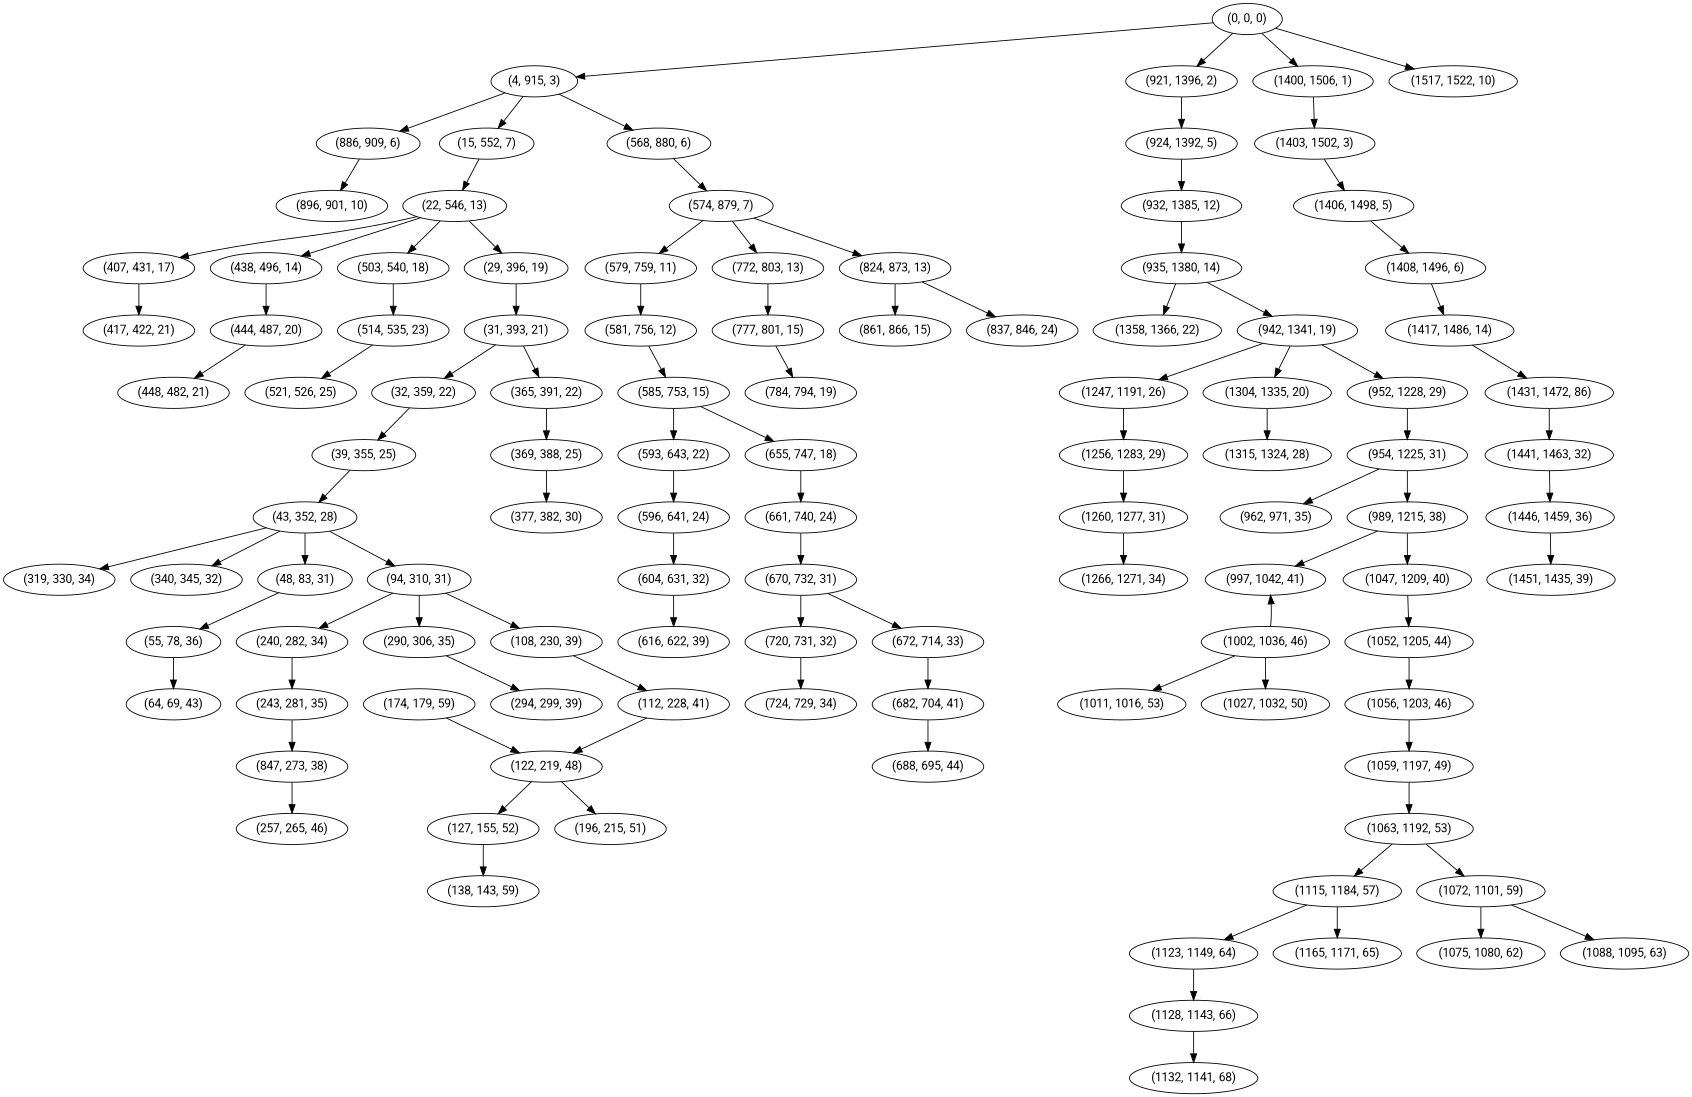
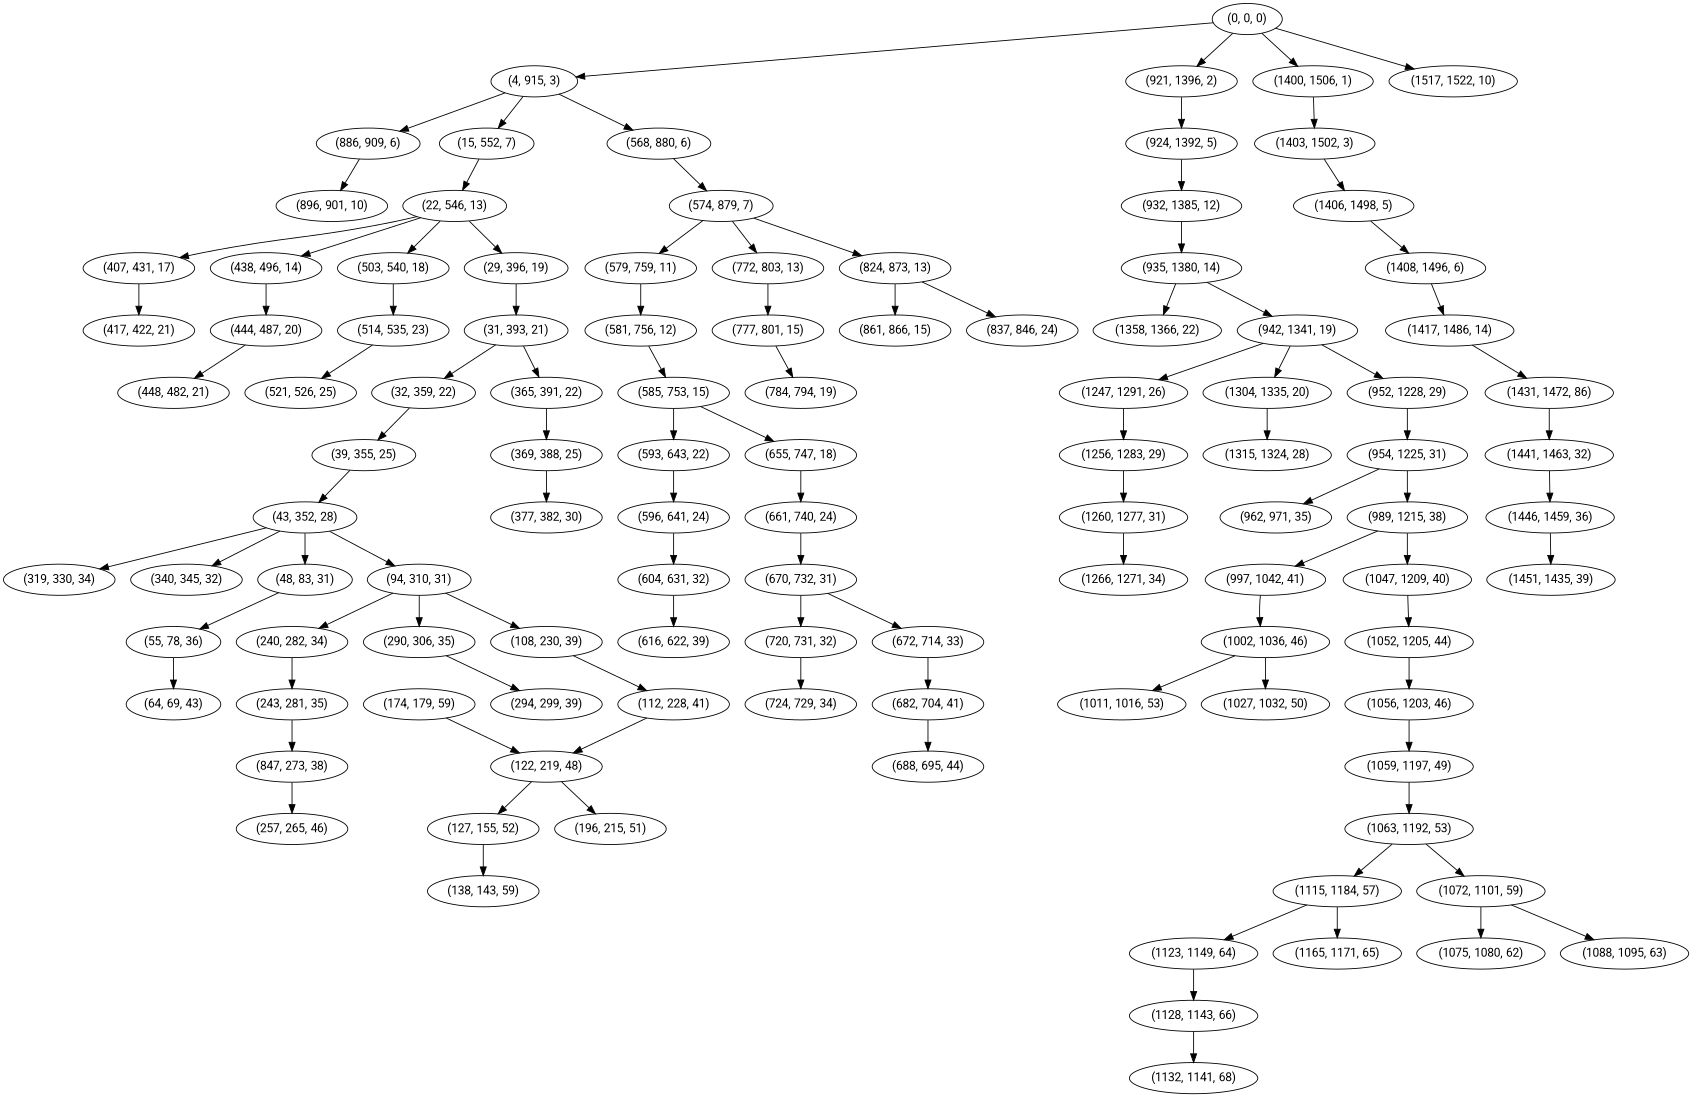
node "(1247, 1191, 26)": label "(1247, 1191, 26)" -> "(1247, 1291, 26)"
edge "(1002, 1036, 46)" -> "(997, 1042, 41)": reversed
